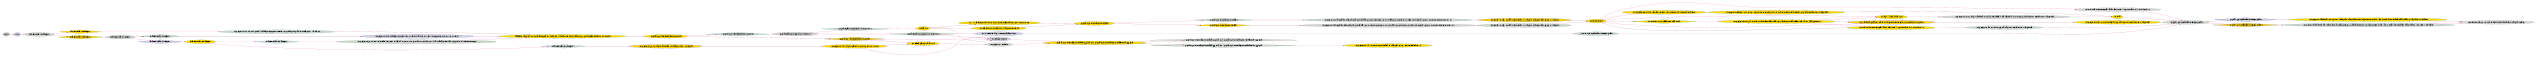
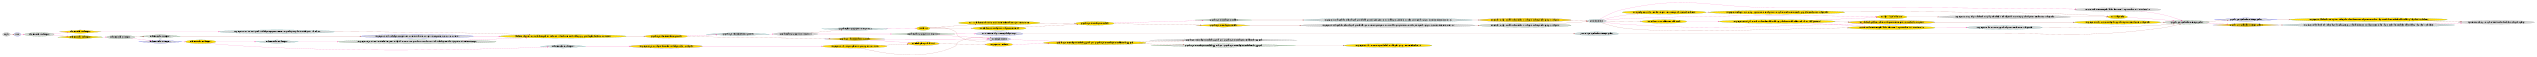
node "You: Yeah, I *vitals* the full suit!": label "You: Yeah, I *vitals* the full suit!" -> "You: Yeah, I *want* the full suit!"
node "You: One?": label "You: One?" -> "You: Vulnerabilities?"
node "armourthoughthub": fillcolor gold -> lightgrey
node "You: One down -- two pieces to go. Here I come.": shape diamond -> ellipse
node "Visual Calculus: I guess so.": fillcolor lightgrey -> gold
